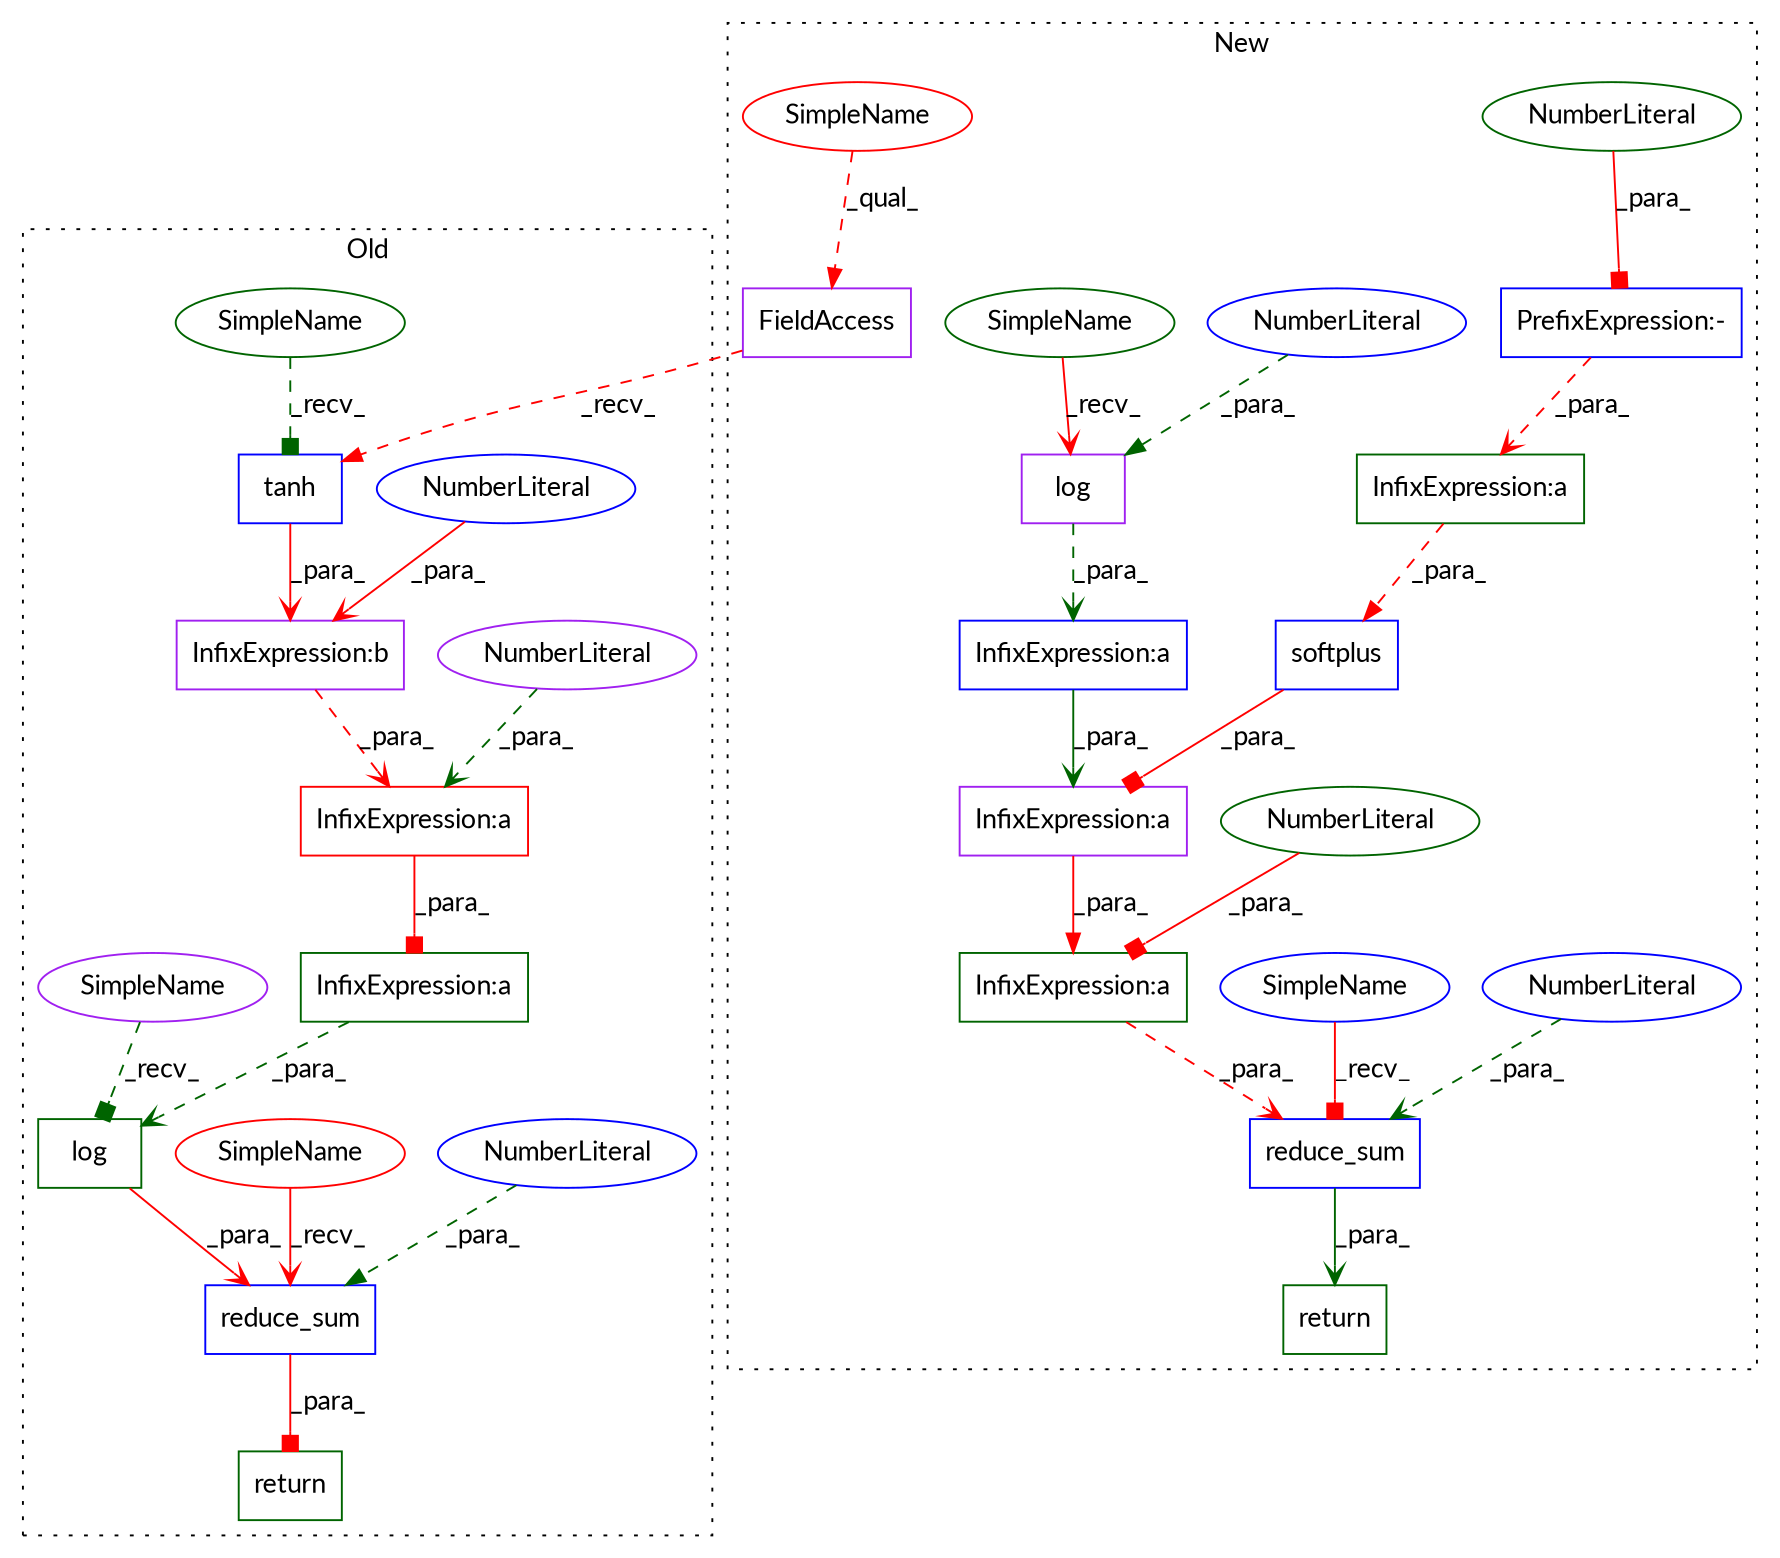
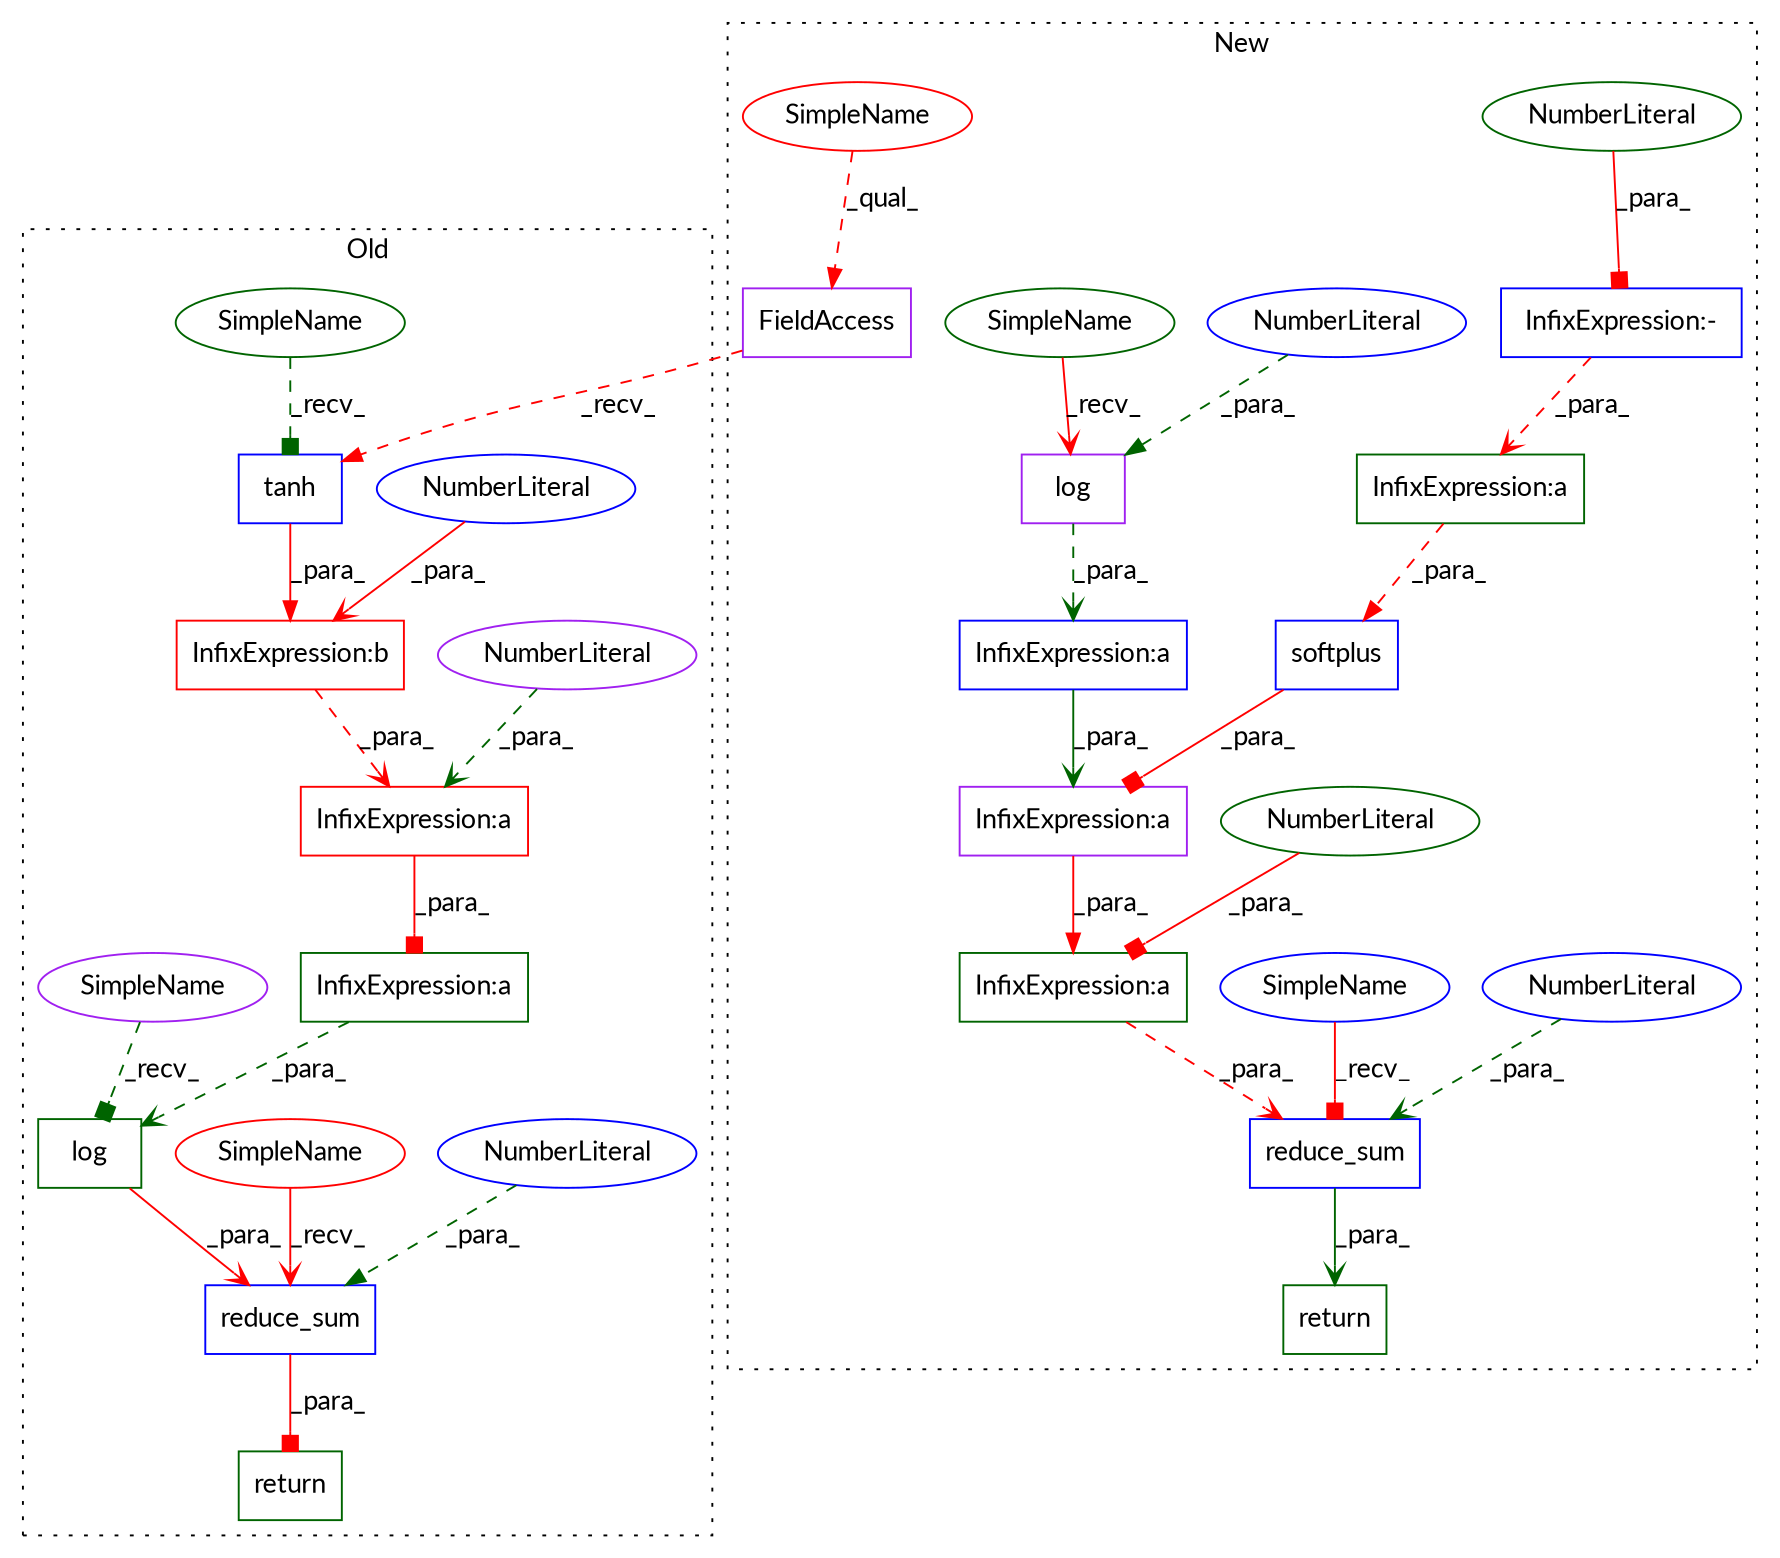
node "PrefixExpression:-": label "PrefixExpression:-" -> "InfixExpression:-"
edge "tanh" -> "InfixExpression:b": arrowhead vee -> normal
node "InfixExpression:b": color purple -> red
